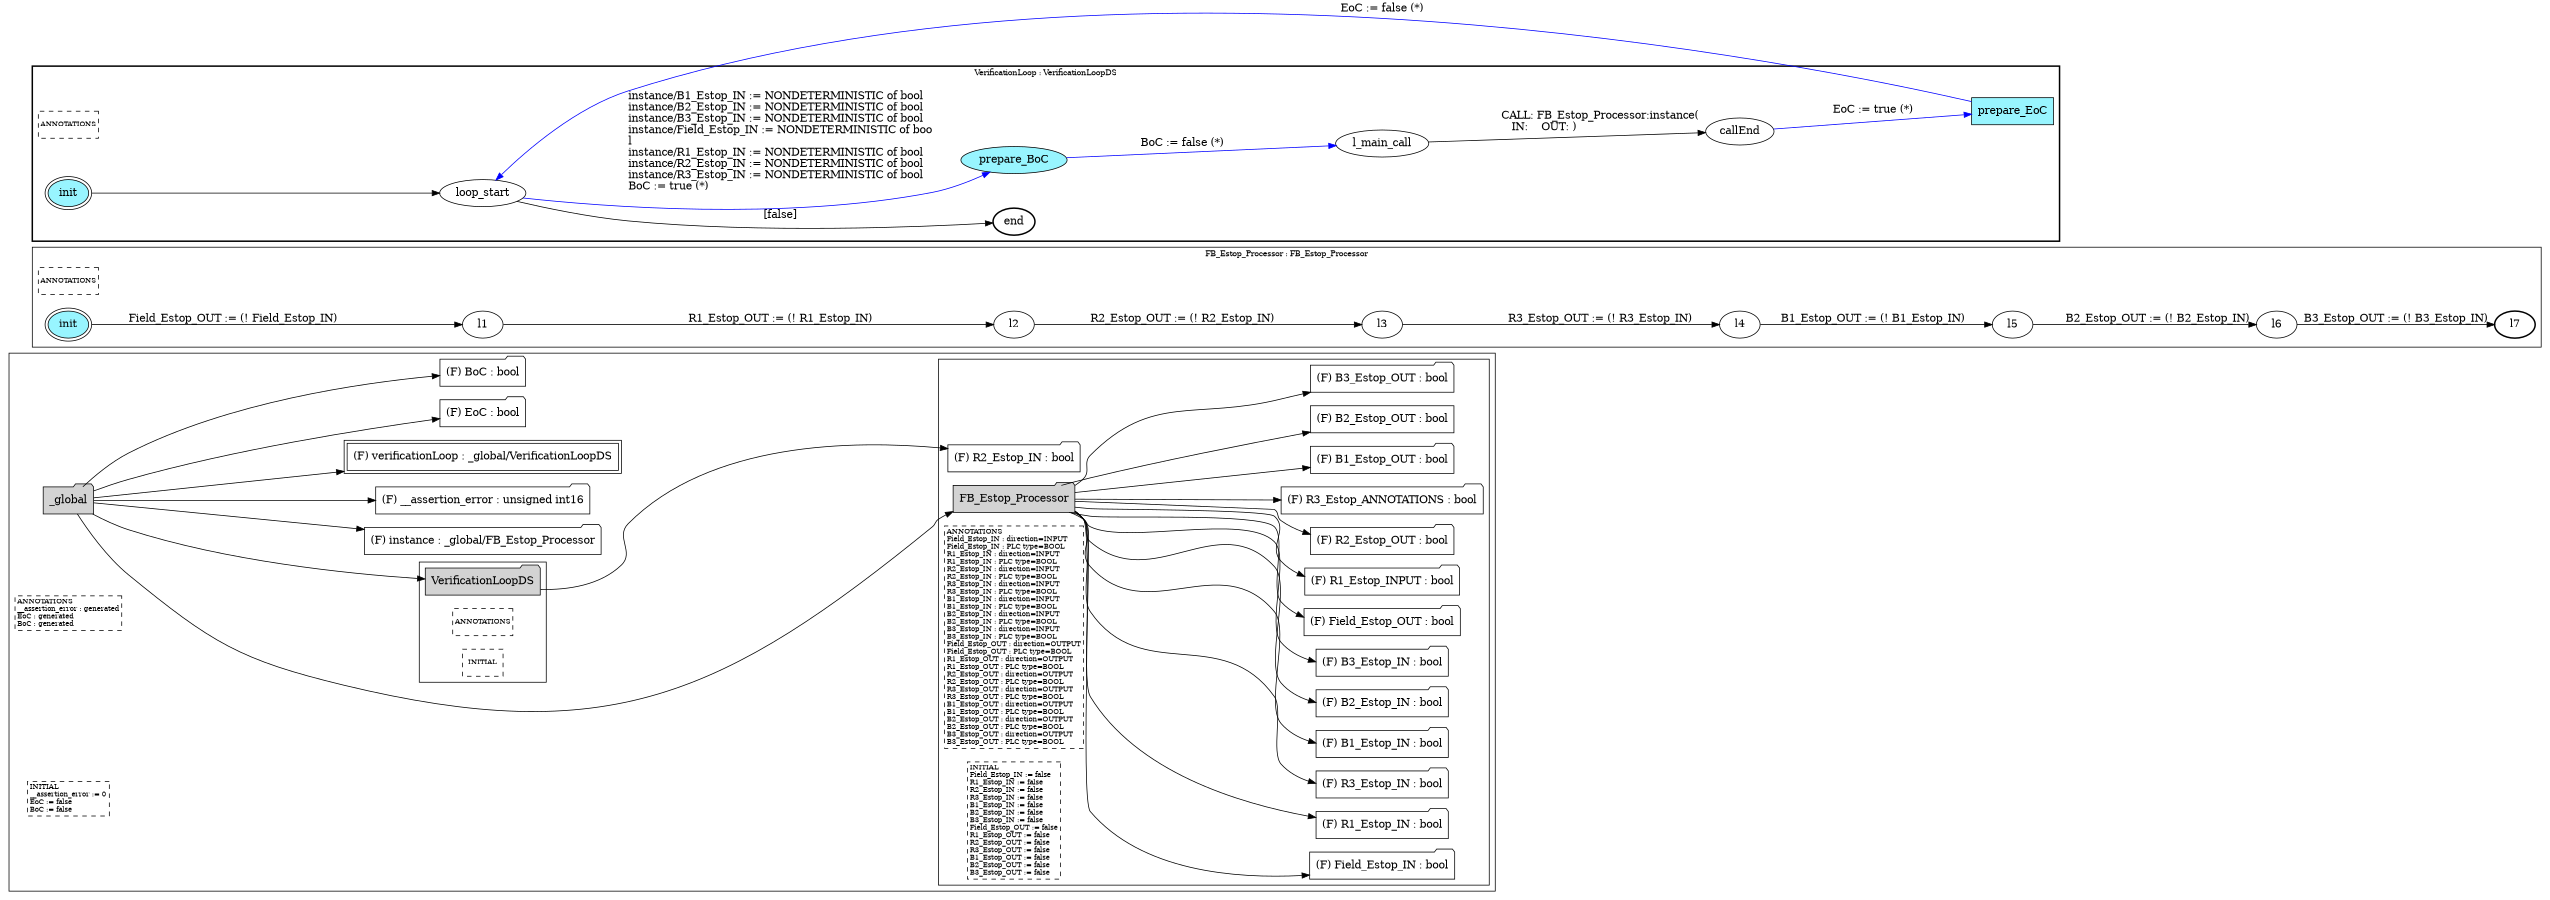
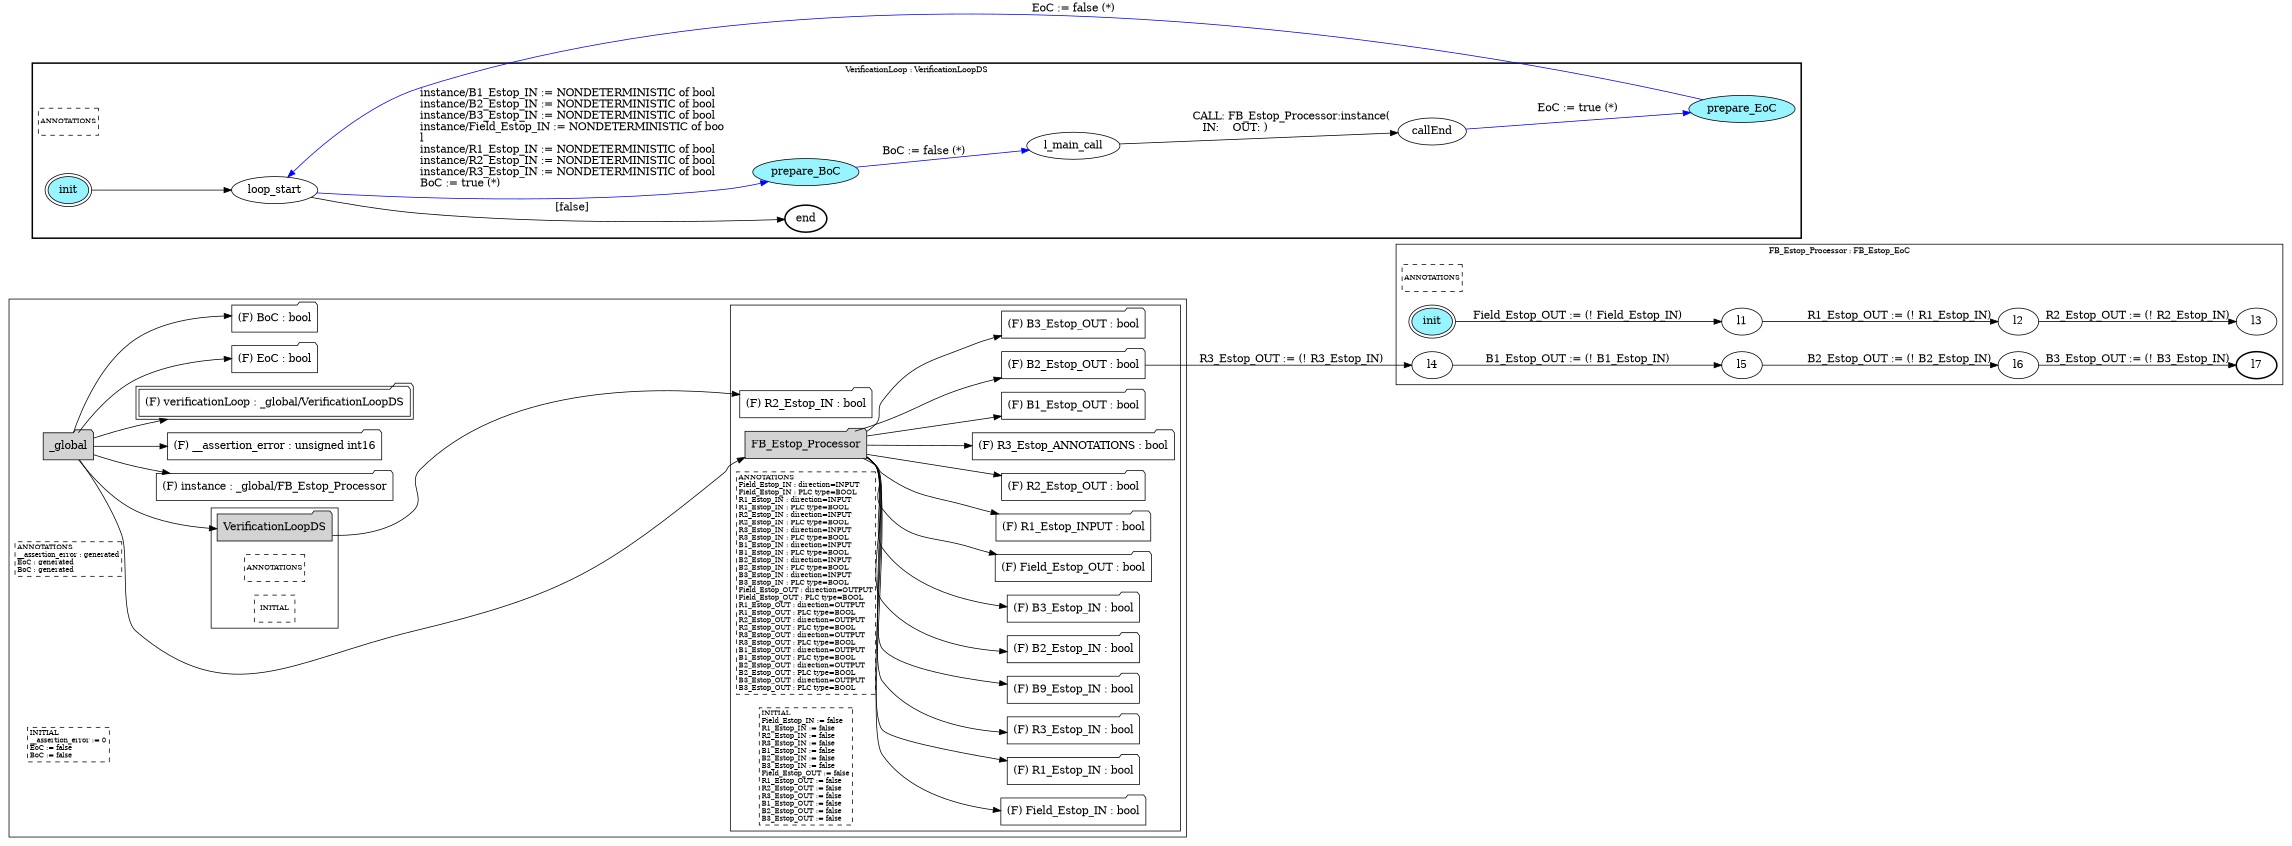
node "prepare_EoC": shape box -> ellipse
cluster "FB_Estop_Processor : FB_Estop_Processor": label "FB_Estop_Processor : FB_Estop_Processor" -> "FB_Estop_Processor : FB_Estop_EoC"
edge "l3" -> "l4": now "(F) B2_Estop_OUT : bool" -> "l4"
node "(F) B2_Estop_OUT : bool": shape box -> folder
node "(F) verificationLoop : _global/VerificationLoopDS": shape box -> folder
node "(F) B1_Estop_IN : bool": label "(F) B1_Estop_IN : bool" -> "(F) B9_Estop_IN : bool"
